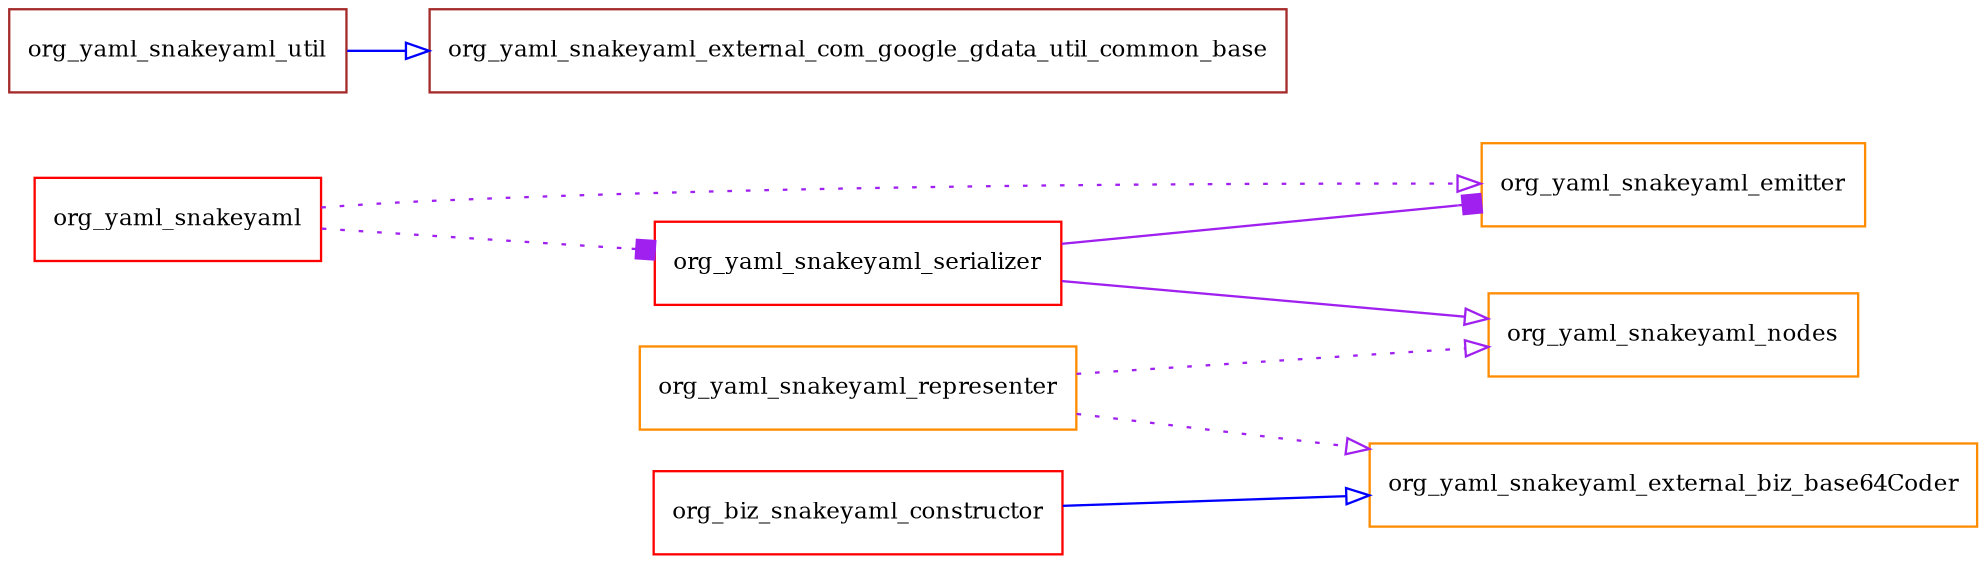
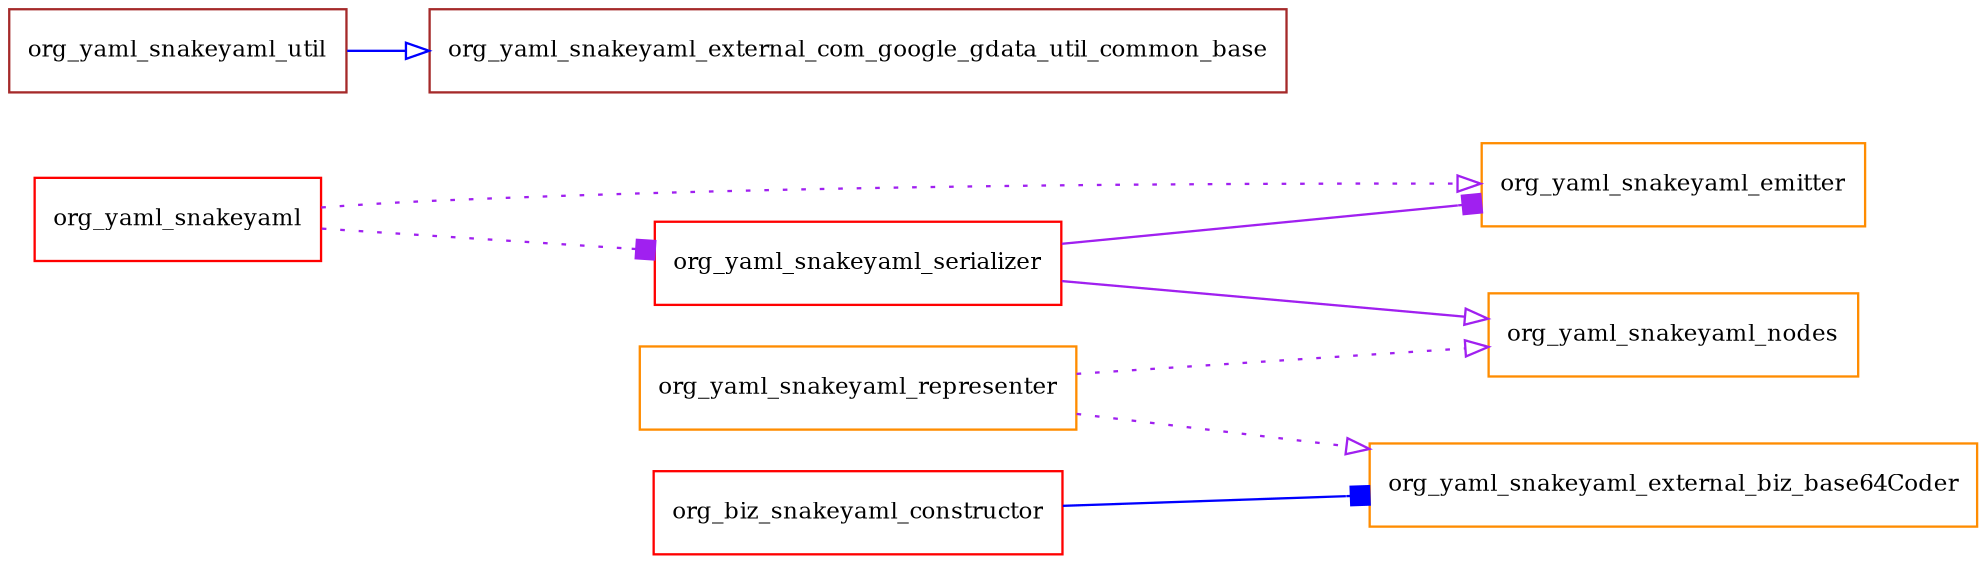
edge "org_biz_snakeyaml_constructor" -> "org_yaml_snakeyaml_external_biz_base64Coder": arrowhead onormal -> box
